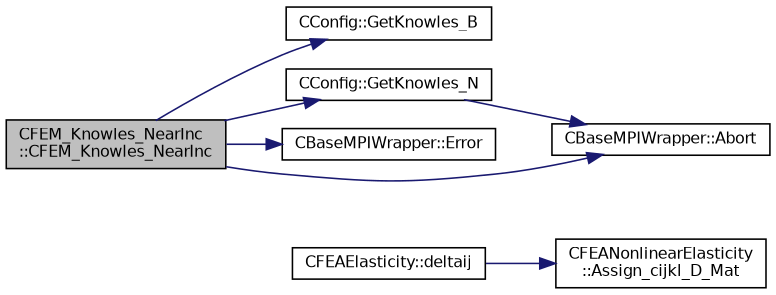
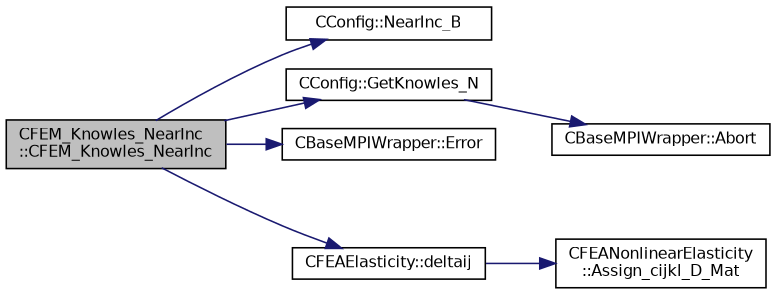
node "CConfig::GetKnowles_B": label "CConfig::GetKnowles_B" -> "CConfig::NearInc_B"
edge "CFEM_Knowles_NearInc ::CFEM_Knowles_NearInc" -> "CBaseMPIWrapper::Abort": now "CFEM_Knowles_NearInc ::CFEM_Knowles_NearInc" -> "CFEAElasticity::deltaij"
